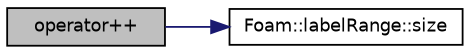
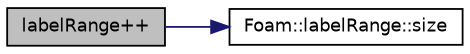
node "operator++": label "operator++" -> "labelRange++"
